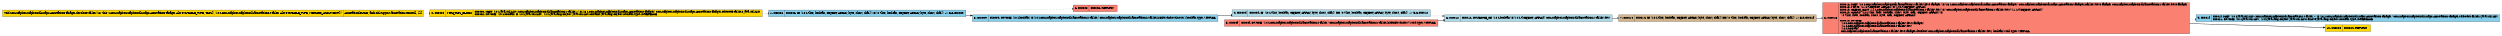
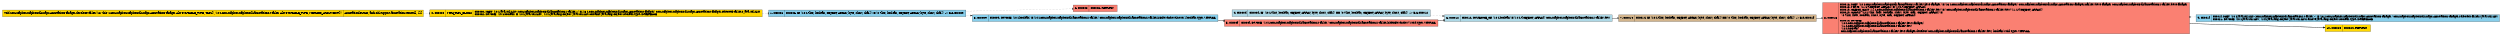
edge "1: 0x0006" -> "3: 0x0009": style bold -> dotted
edge "3: 0x0009" -> "4: 0x000d": now "3: 0x0009" -> "5: 0x000f"
edge "8: 0x0016" -> "9: 0x001f": reversed
